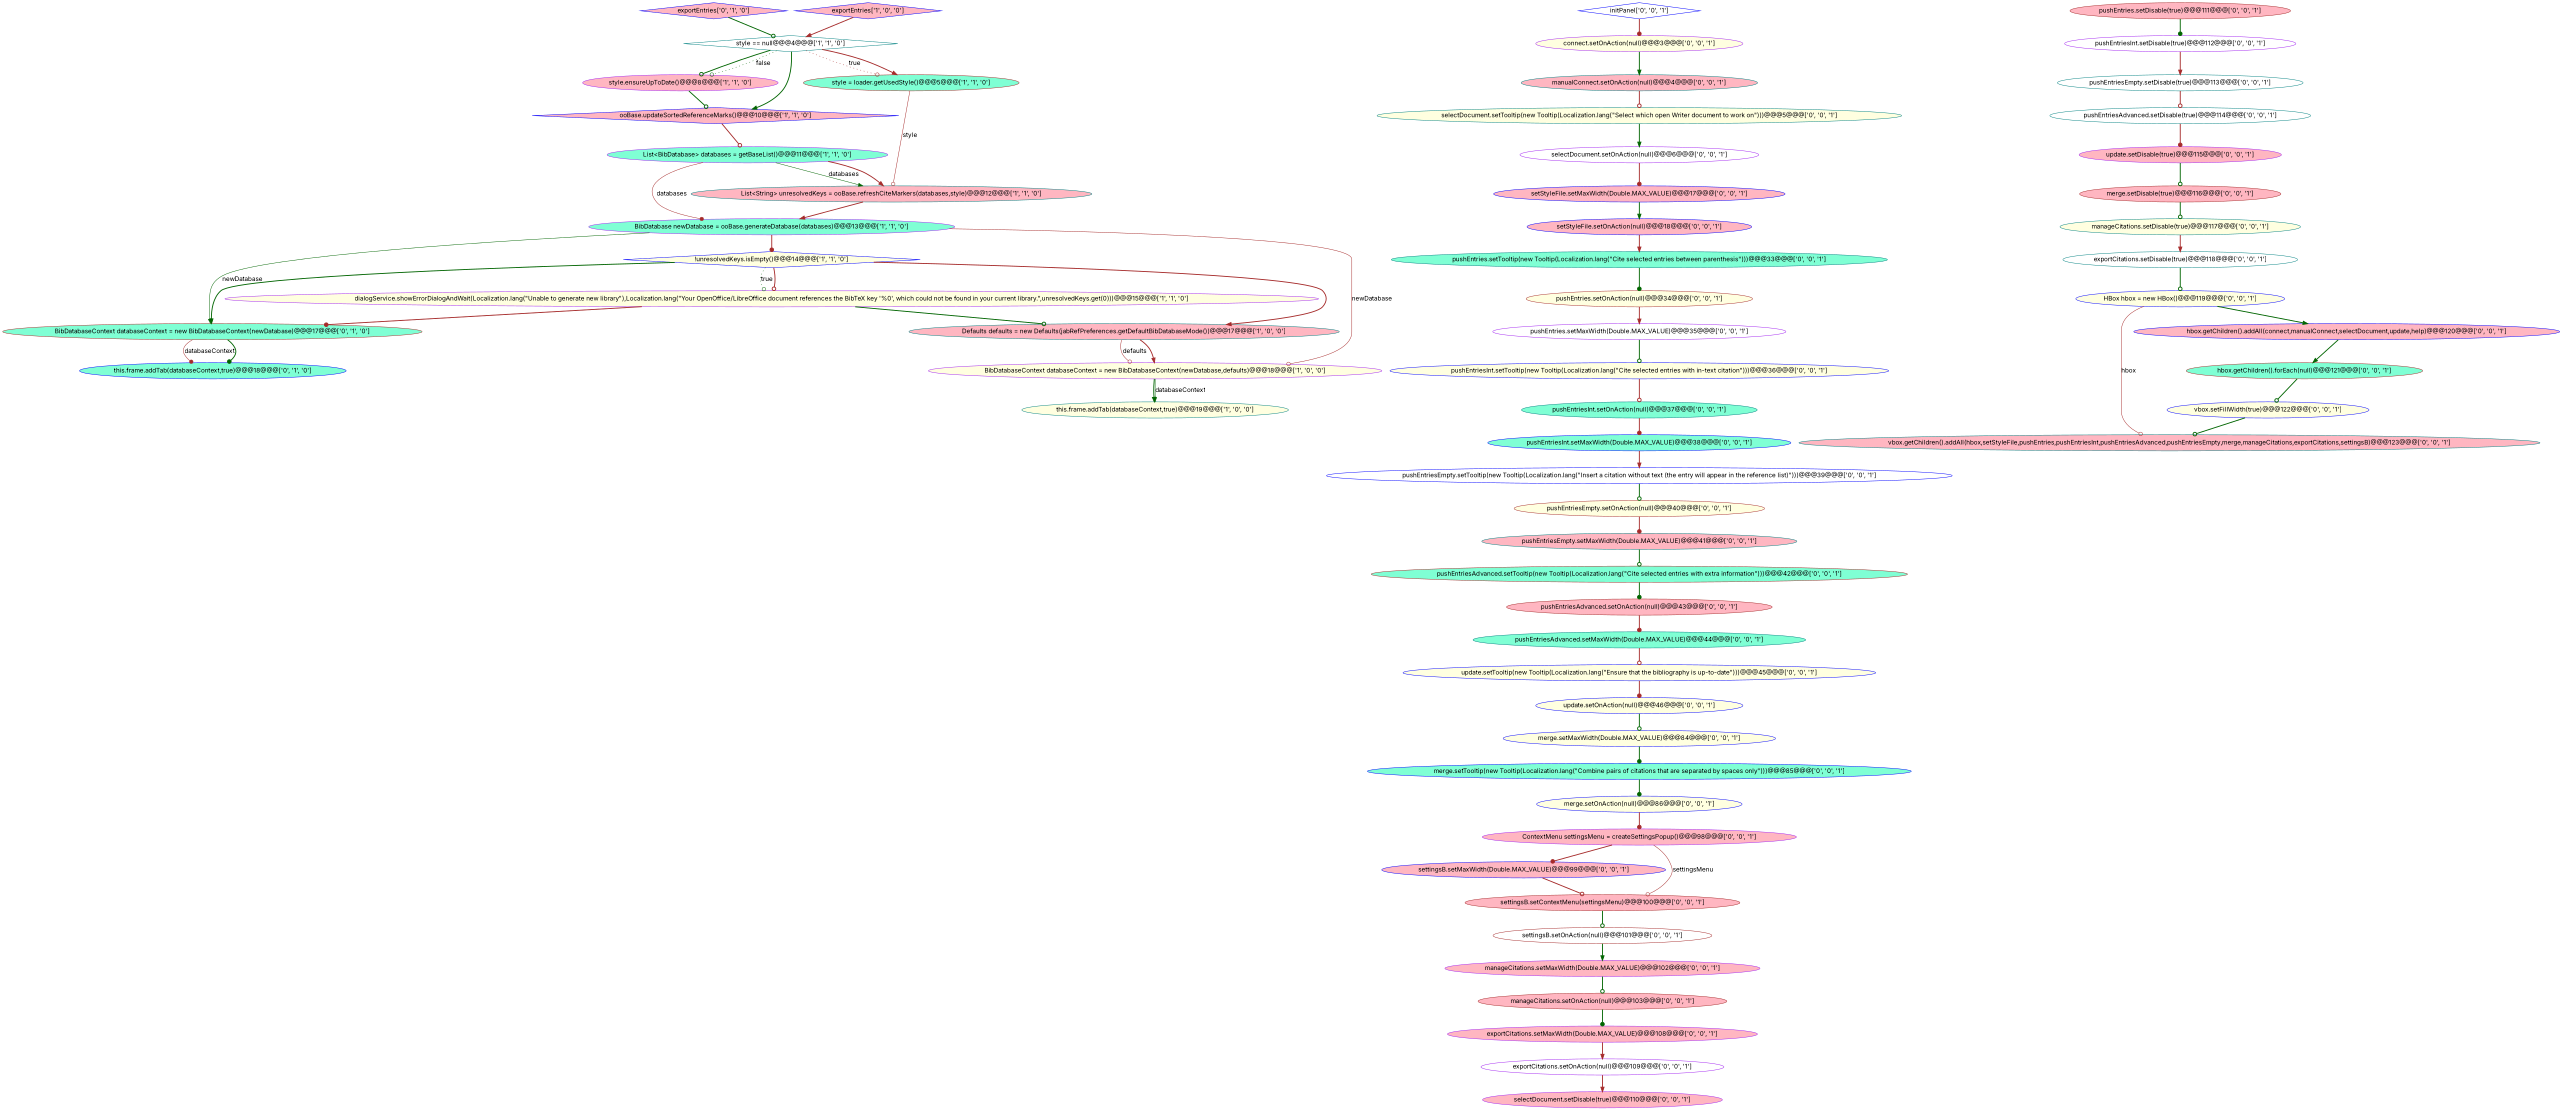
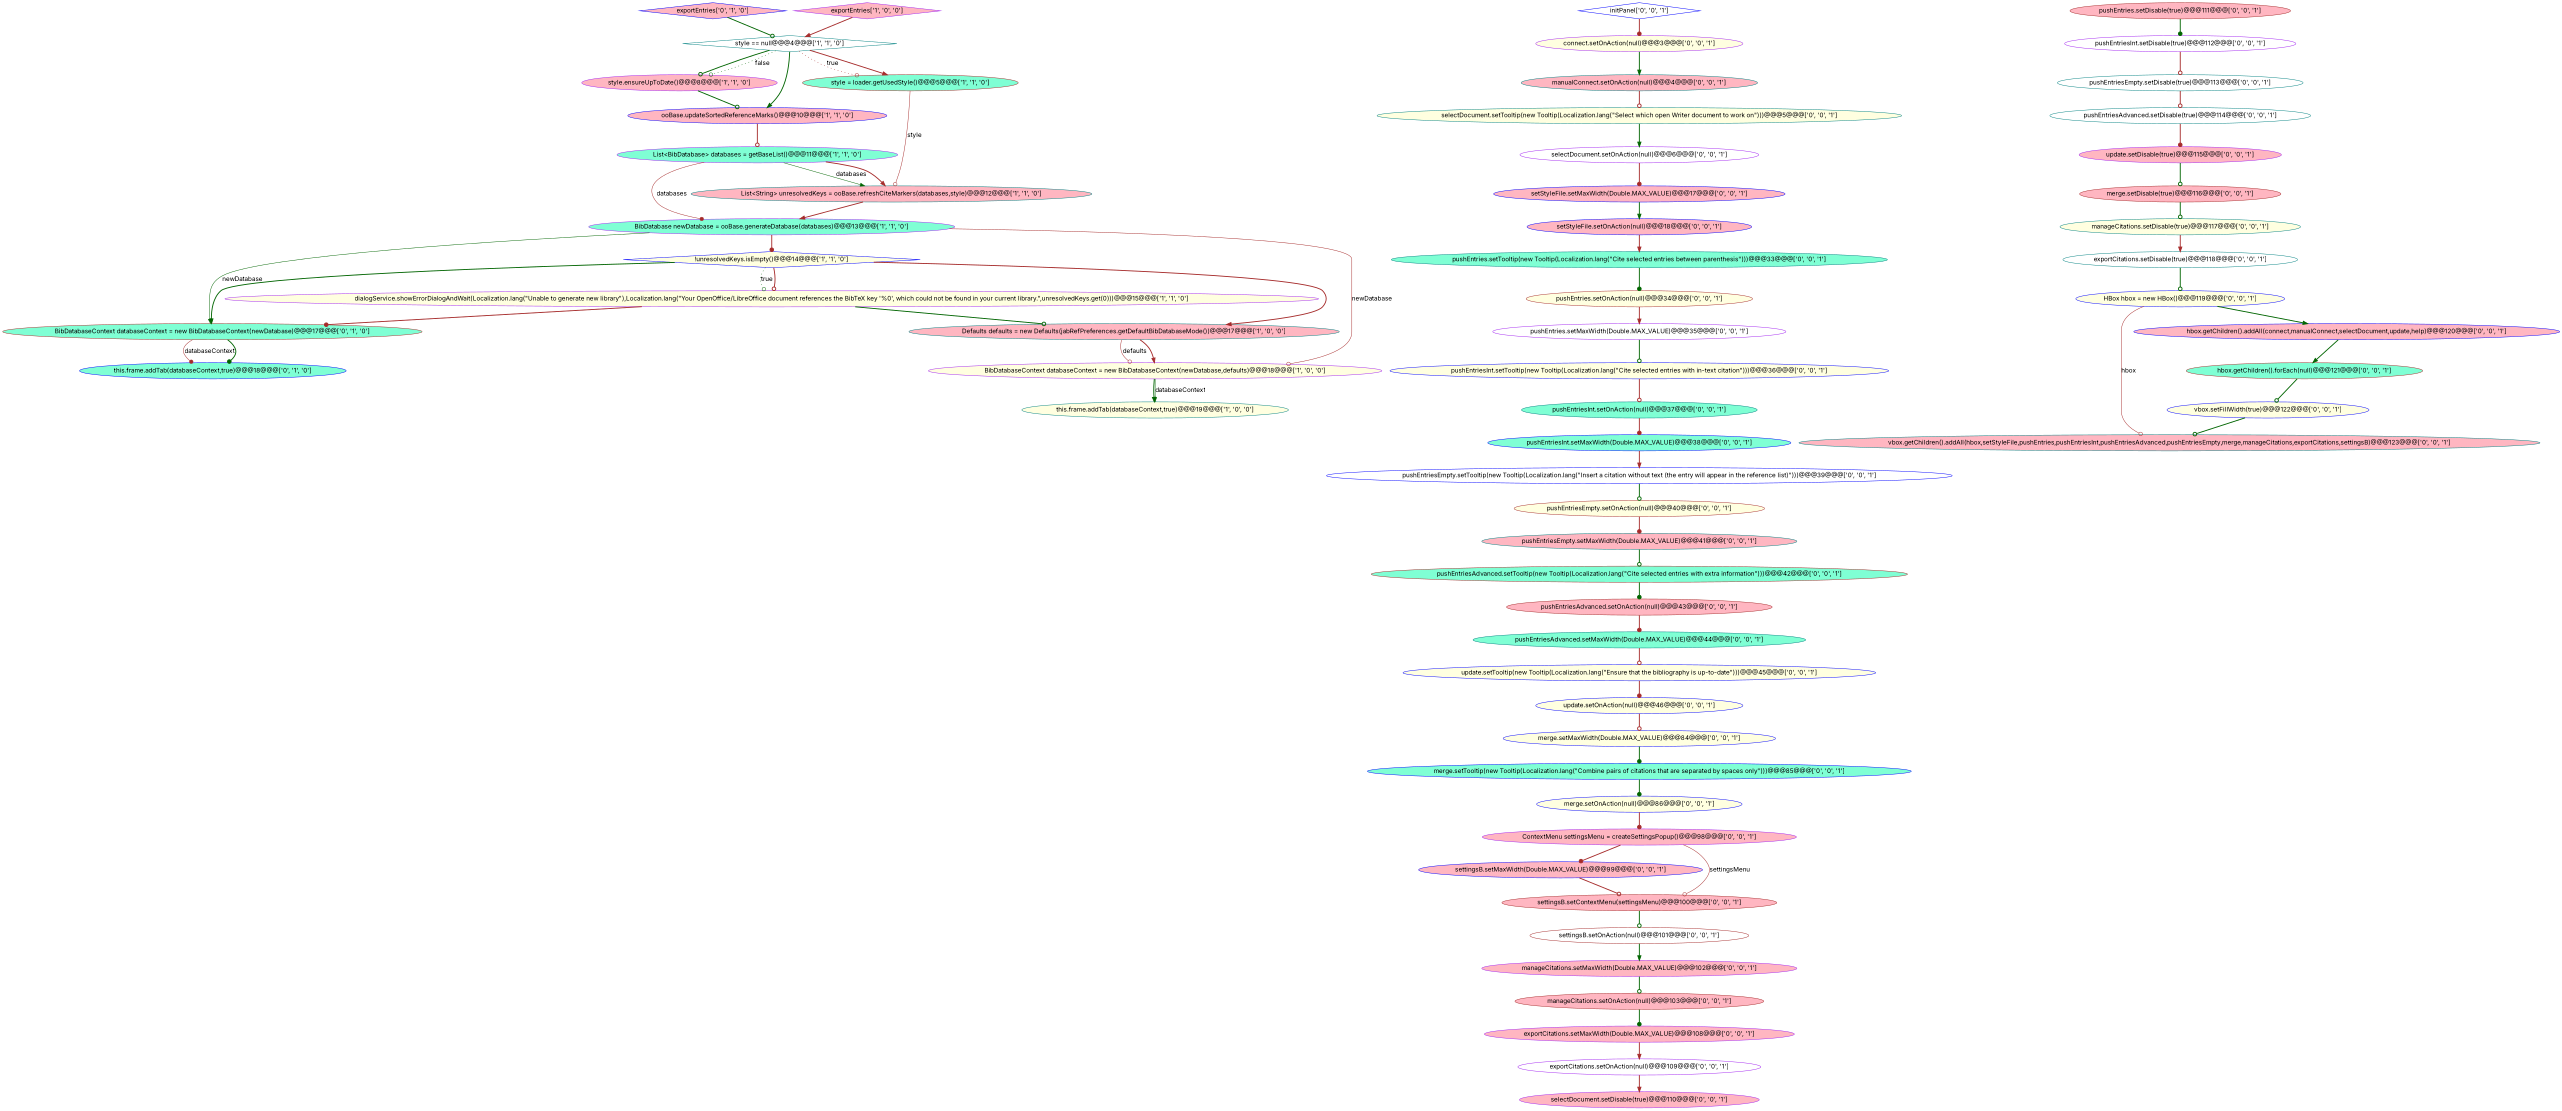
node "exportEntries['1', '0', '0']": color blue -> purple
edge "pushEntriesInt.setDisable(true)@@@112@@@['0', '0', '1']" -> "pushEntriesEmpty.setDisable(true)@@@113@@@['0', '0', '1']": arrowhead normal -> odot
node "ooBase.updateSortedReferenceMarks()@@@10@@@['1', '1', '0']": shape diamond -> ellipse
edge "update.setOnAction(null)@@@46@@@['0', '0', '1']" -> "merge.setMaxWidth(Double.MAX_VALUE)@@@84@@@['0', '0', '1']": color darkgreen -> brown
